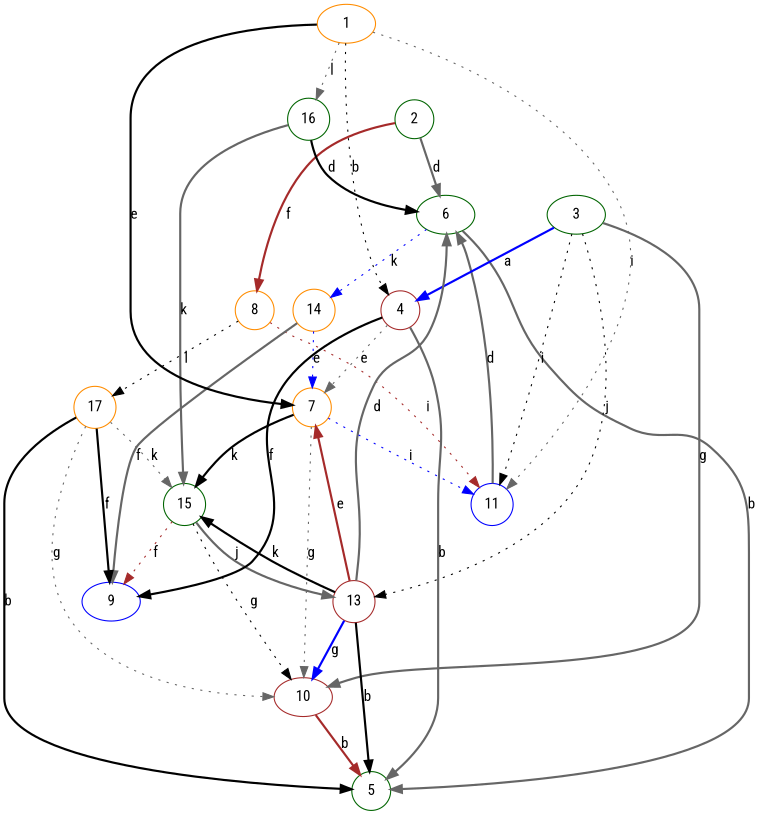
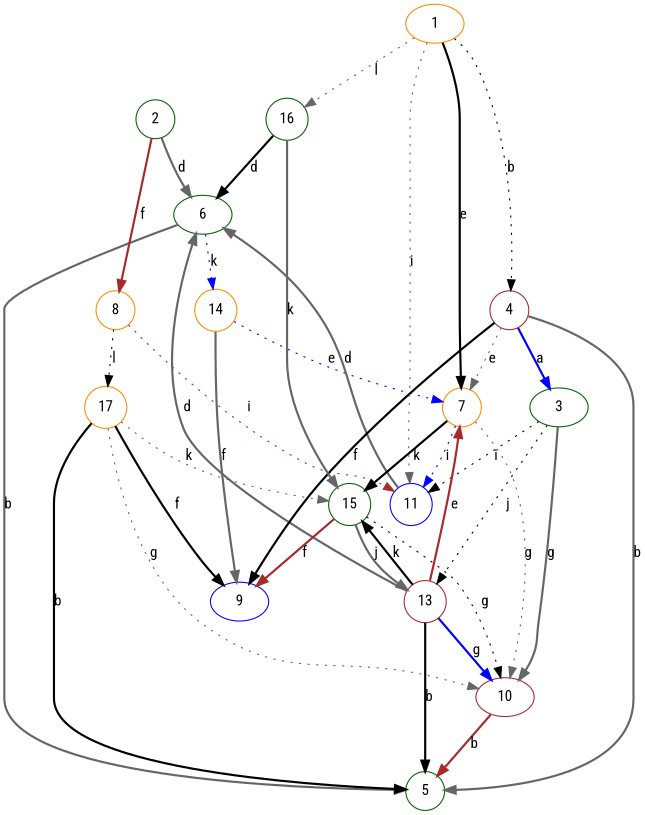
edge "3" -> "4": reversed
edge "15" -> "9": style dotted -> bold
